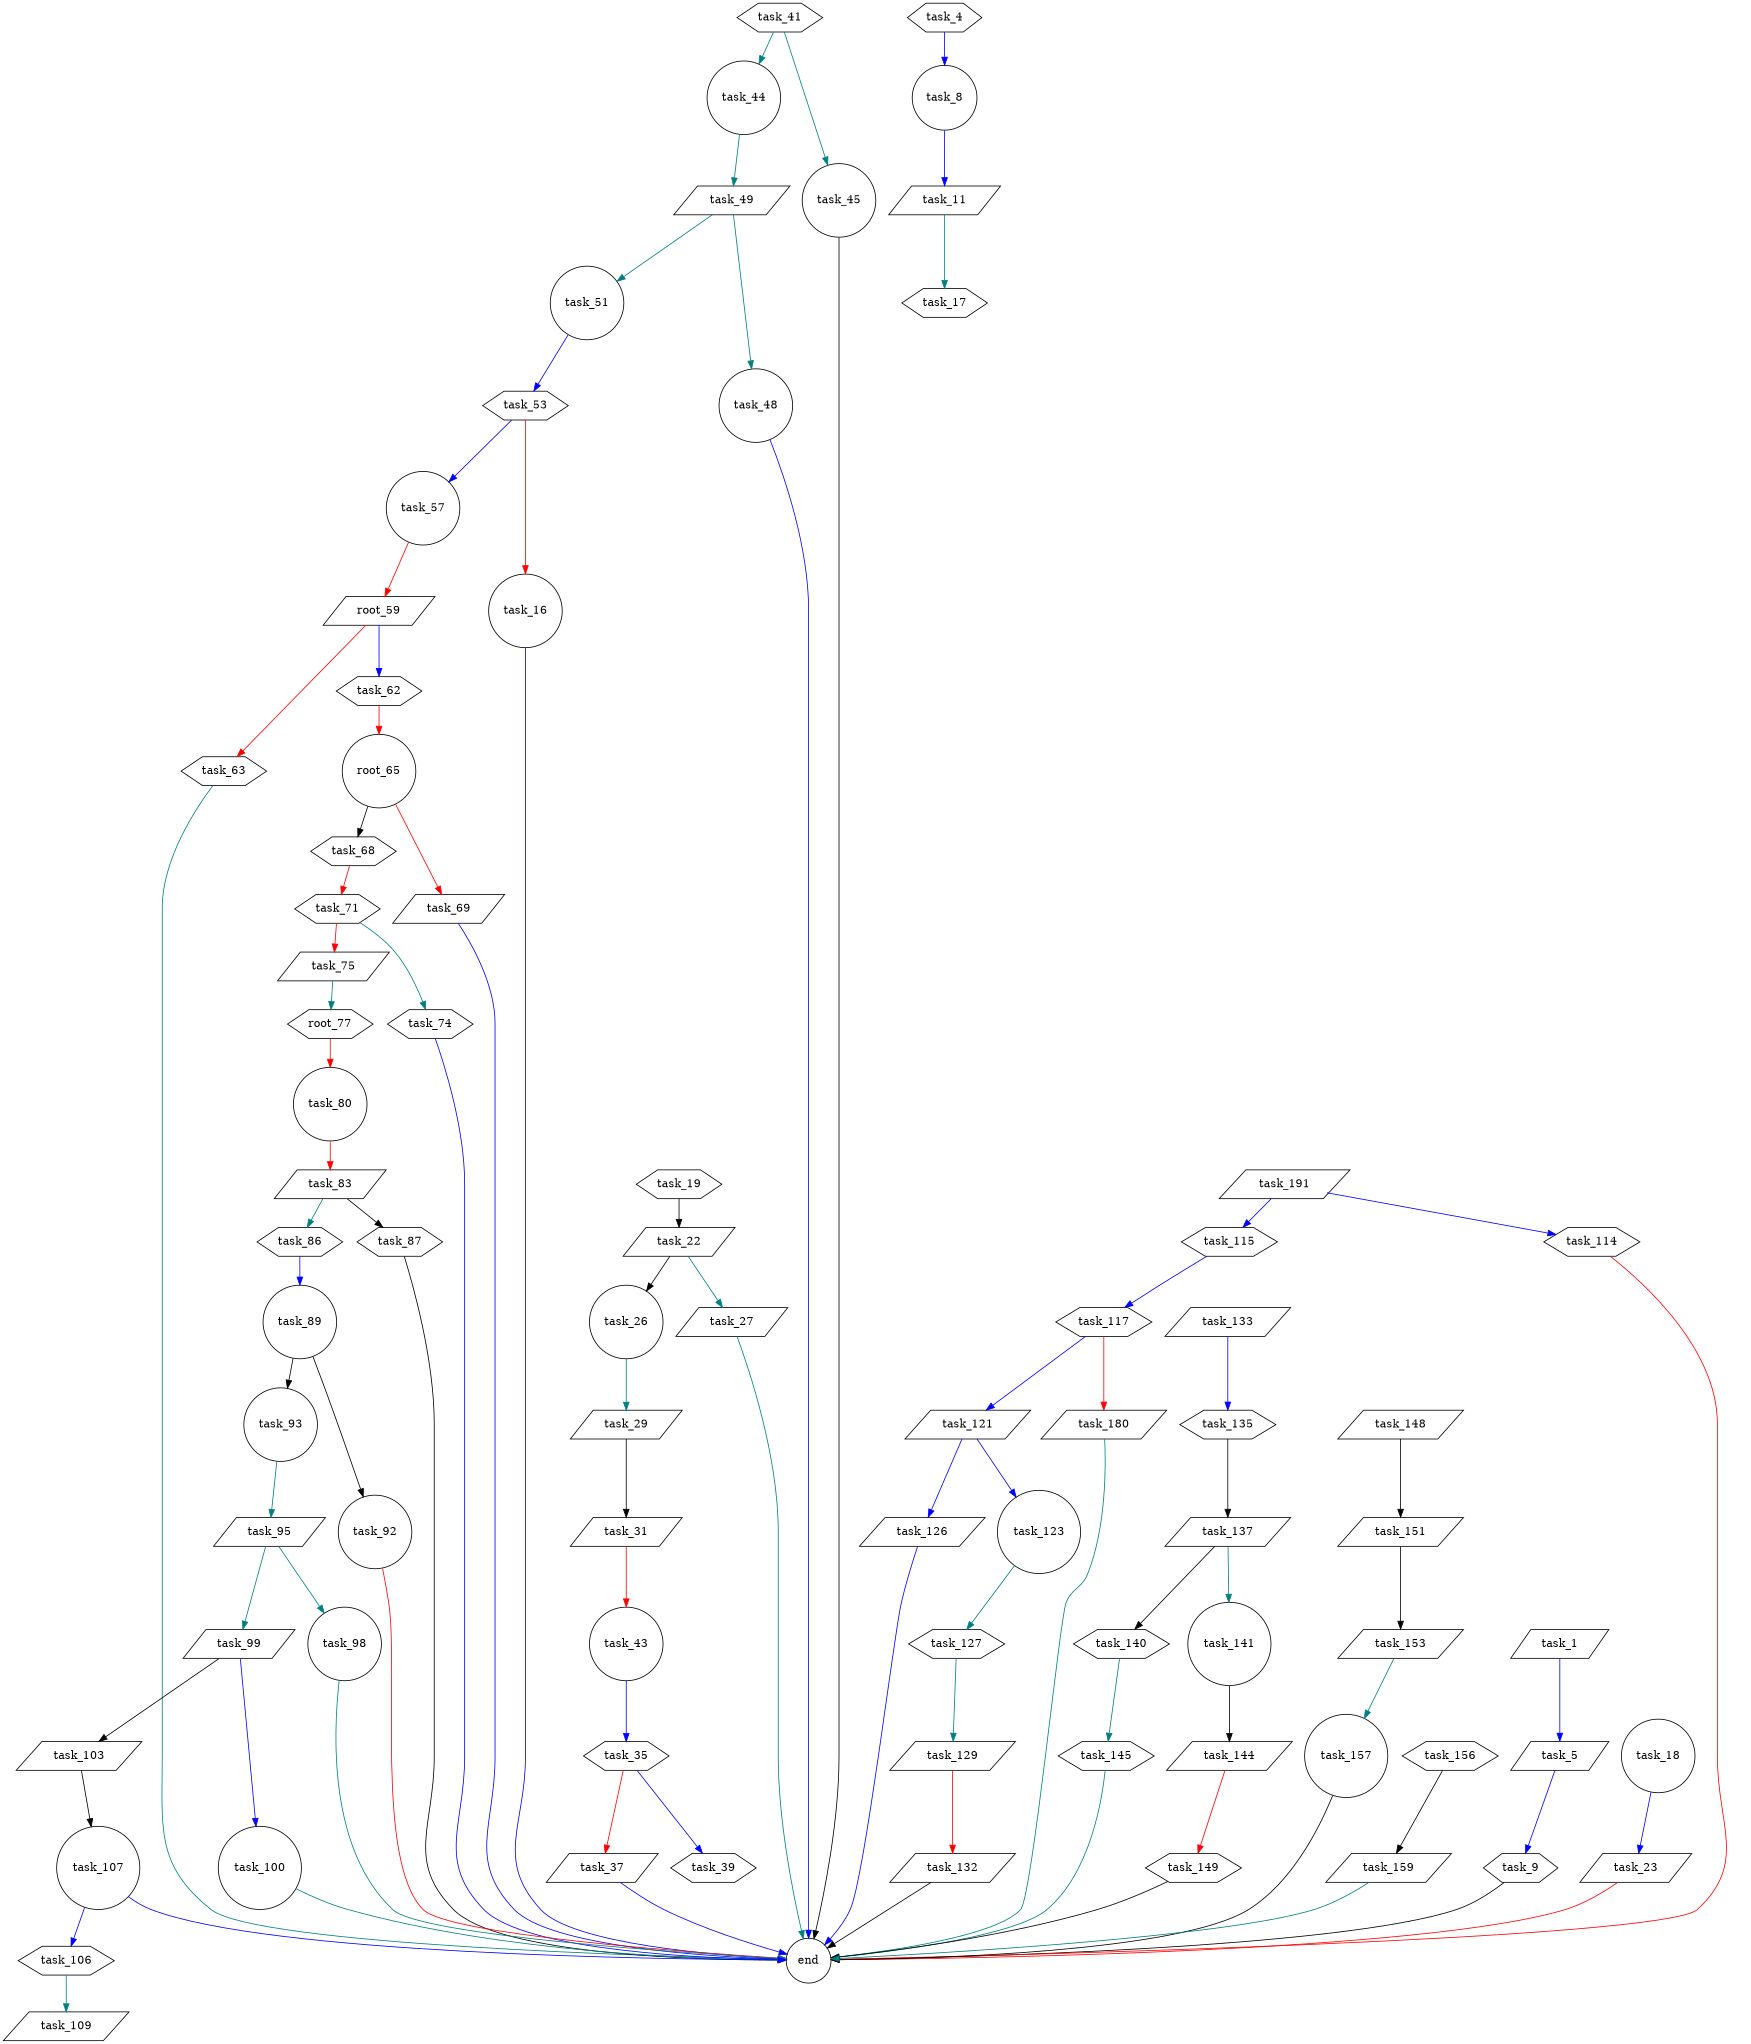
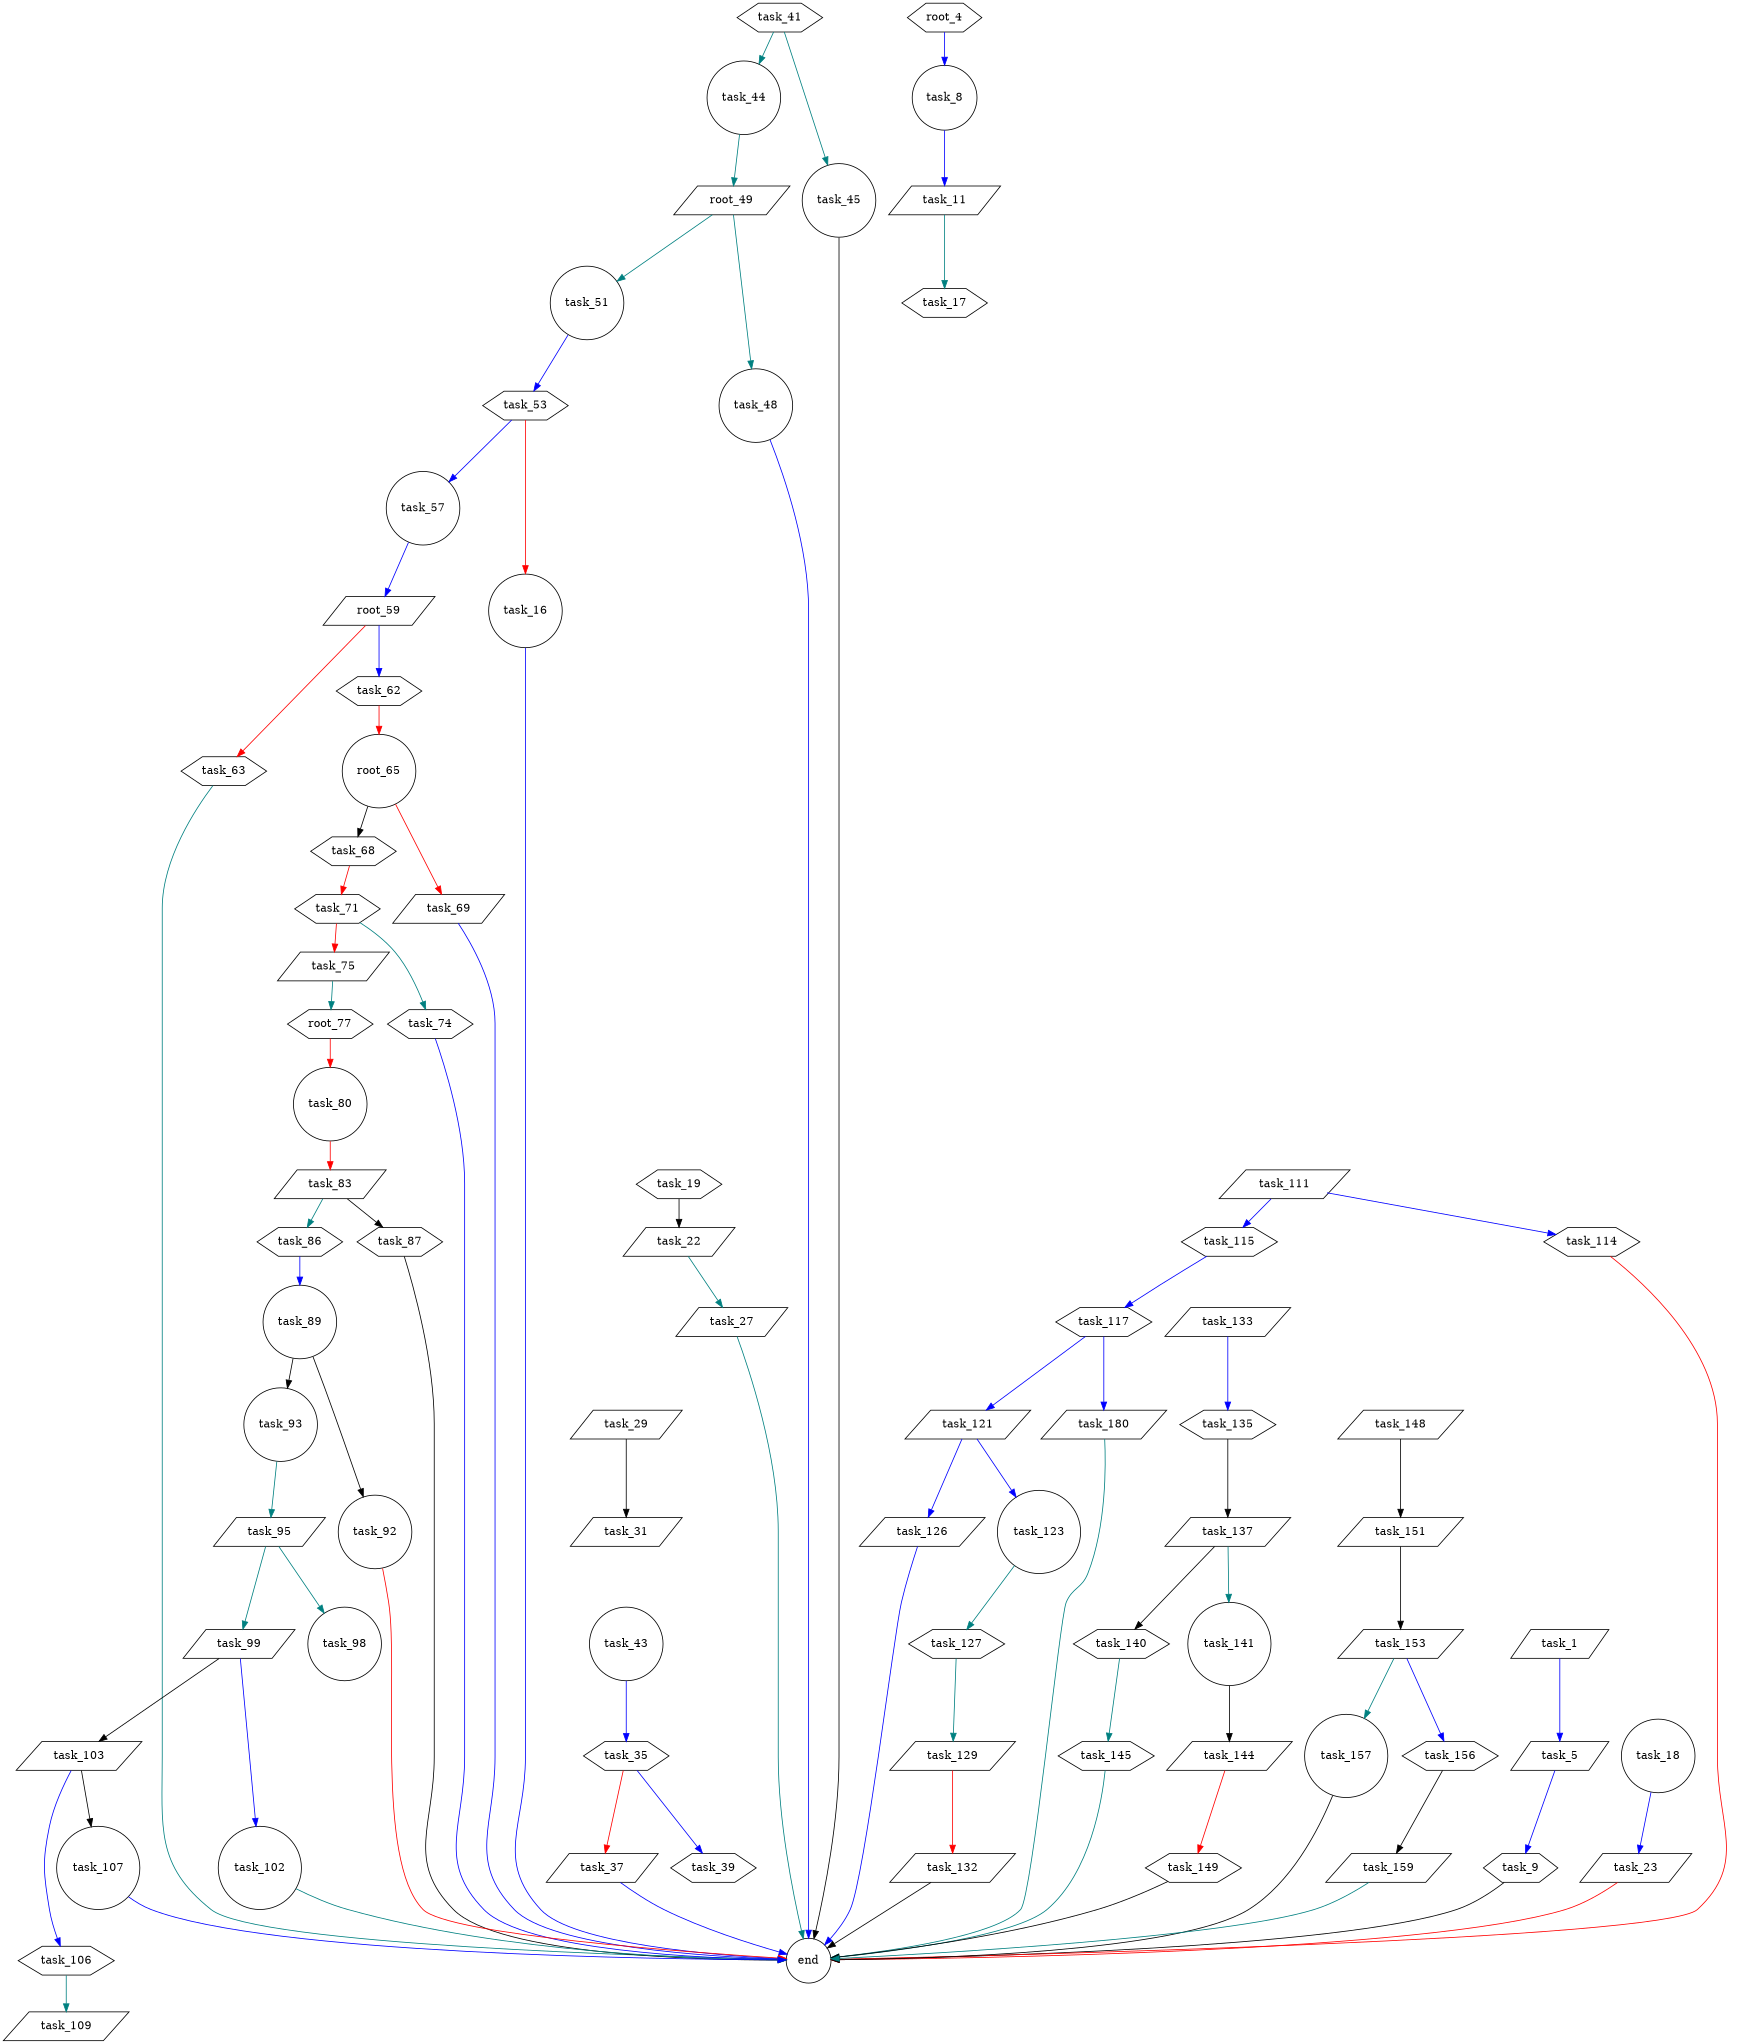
node "task_4": label "task_4" -> "root_4"
node "task_49": label "task_49" -> "root_49"
edge "task_57" -> "root_59": color red -> blue
node "task_191": label "task_191" -> "task_111"
node "task_26": removed
edge "task_117" -> "task_180": color red -> blue
edge "task_31" -> "task_43": removed
edge "task_153" -> "task_156": added
node "task_100": label "task_100" -> "task_102"
edge "task_107" -> "task_106": now "task_103" -> "task_106"
edge "task_98" -> "end": removed
